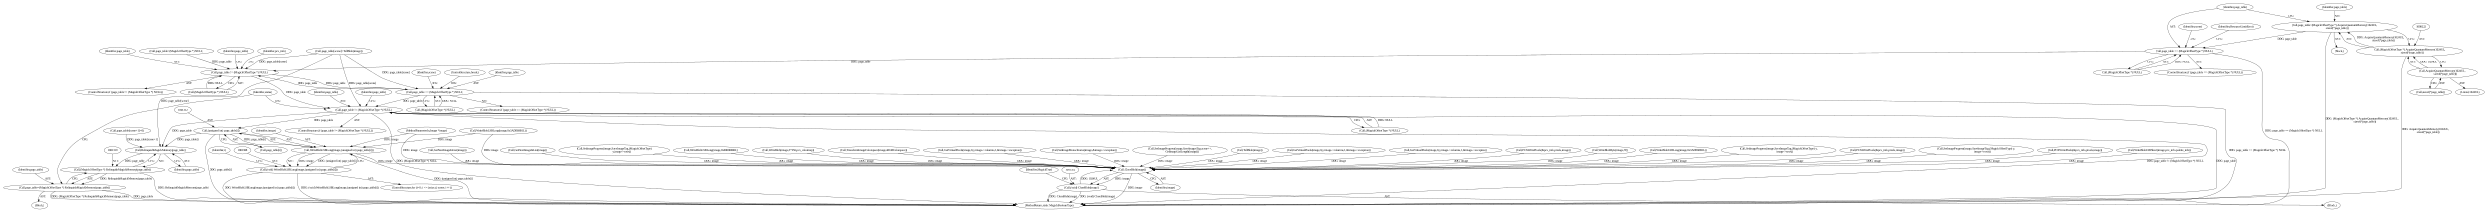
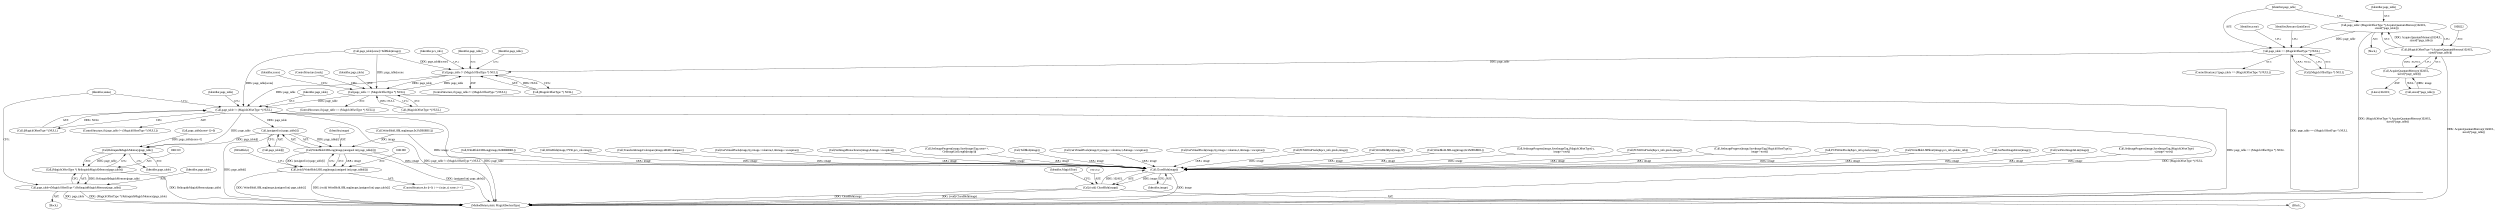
node "(Call,page_table=(MagickOffsetType *) NULL)": removed
edge "(Call,AcquireQuantumMemory(1024UL, sizeof(*page_table)))" -> "(Call,sizeof(*page_table))": label "CFG: " -> "NULL: "
edge "(Call,sizeof(*page_table))" -> "(Call,AcquireQuantumMemory(1024UL, sizeof(*page_table)))": label "AST: " -> "DDG: image"
edge "(Call,page_table[scene]=TellBlob(image))" -> "(Call,RelinquishMagickMemory(page_table))": removed, label "DDG: page_table[scene]"
node "1001312": removed
node "(MethodParameterIn,Image *image)": removed
node "(Identifier,i)": label "(Identifier,i)" -> "(WriteBlob,i)"
